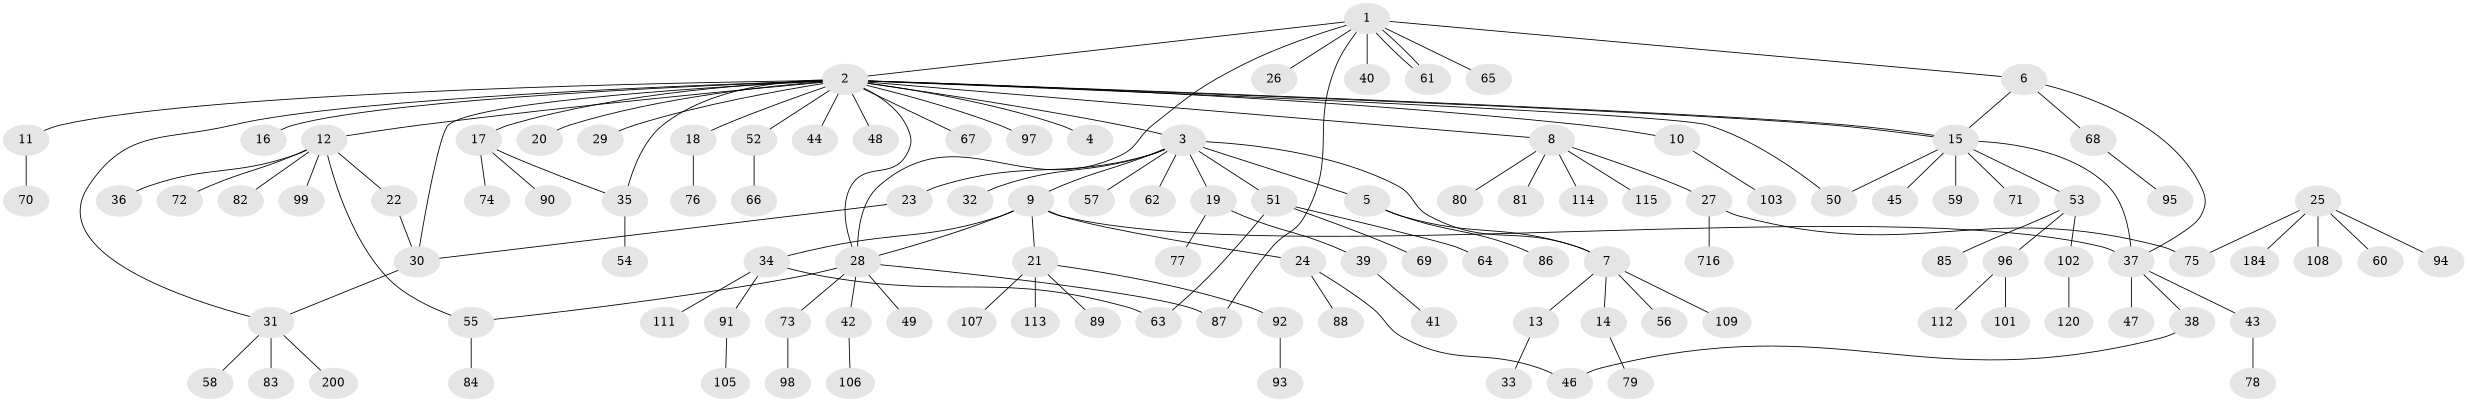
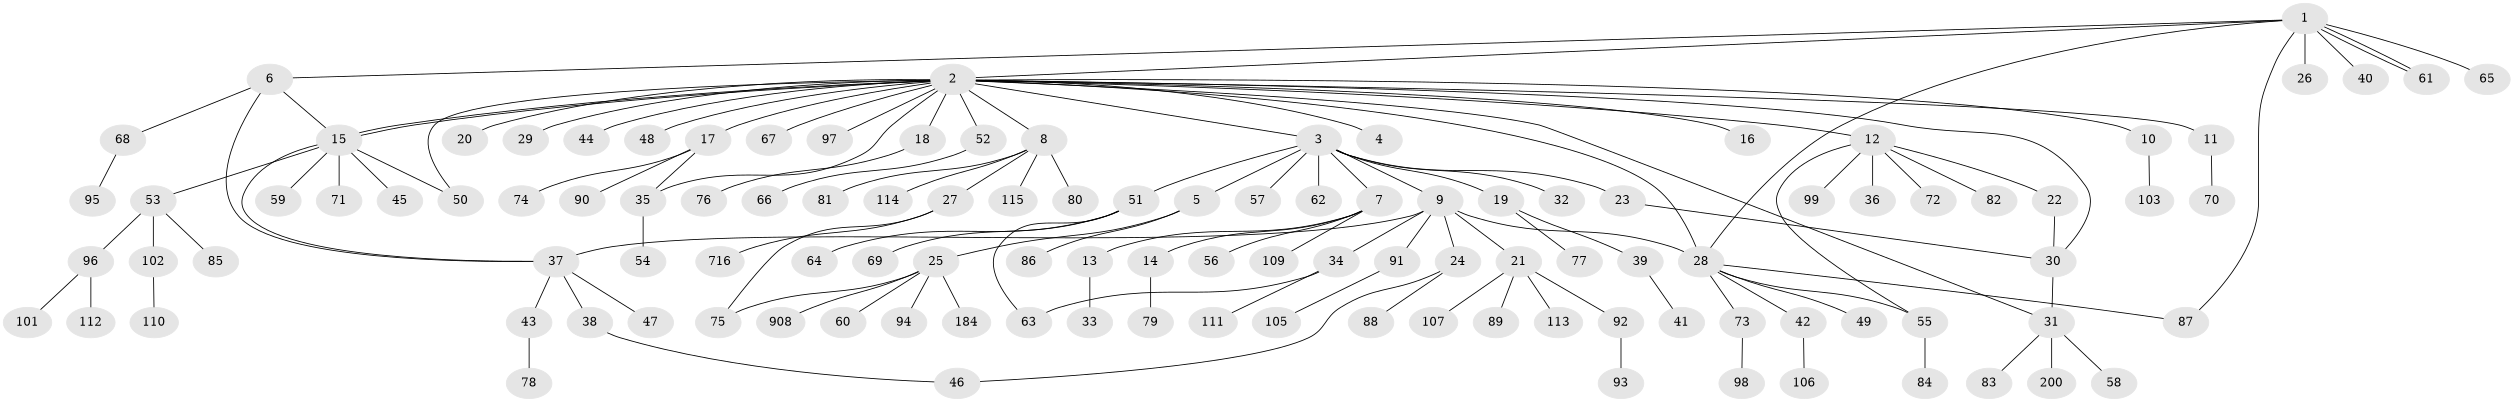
edge "5" -- "7": now "5" -- "25"
node "108": label "108" -> "908"
edge "34" -- "91": now "9" -- "91"
node "120": label "120" -> "110"
